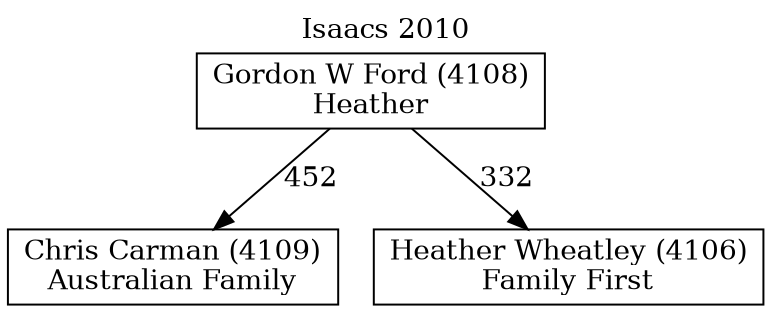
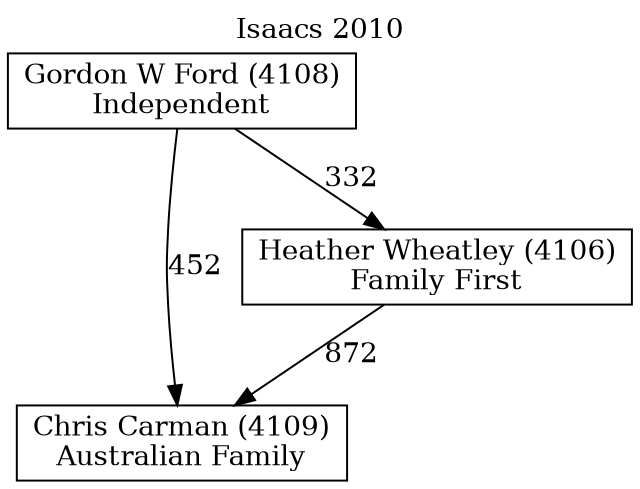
node "Gordon W Ford (4108) Heather": label "Gordon W Ford (4108) Heather" -> "Gordon W Ford (4108) Independent"
edge "Heather Wheatley (4106) Family First" -> "Chris Carman (4109) Australian Family": added, label "872"
